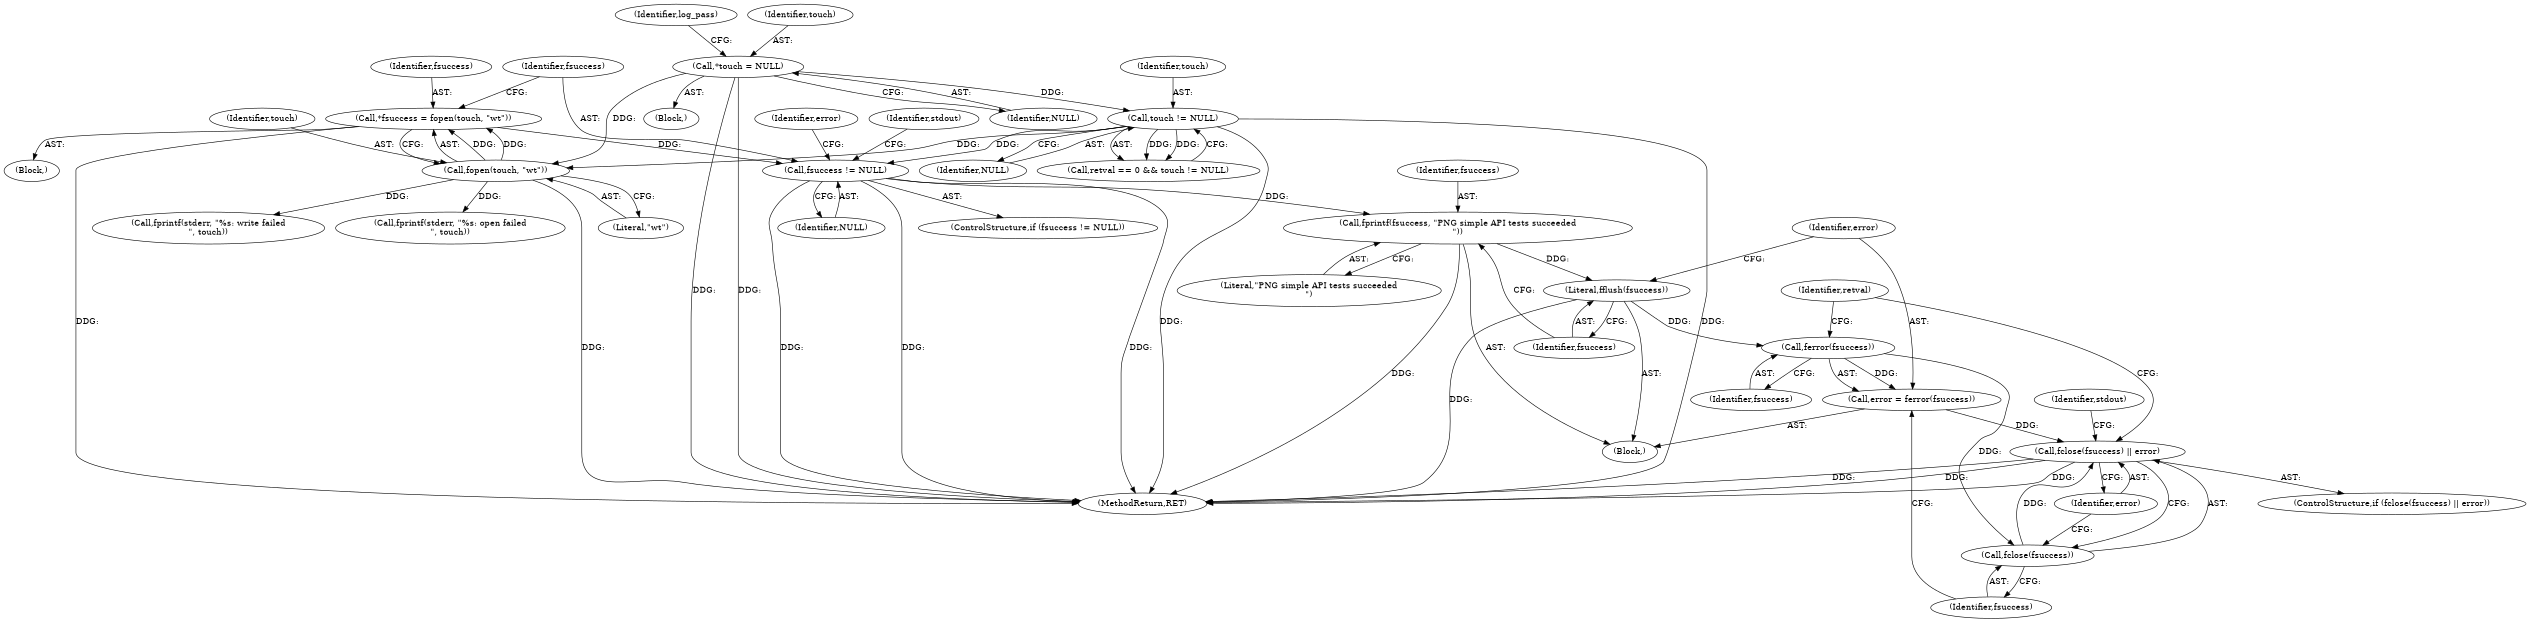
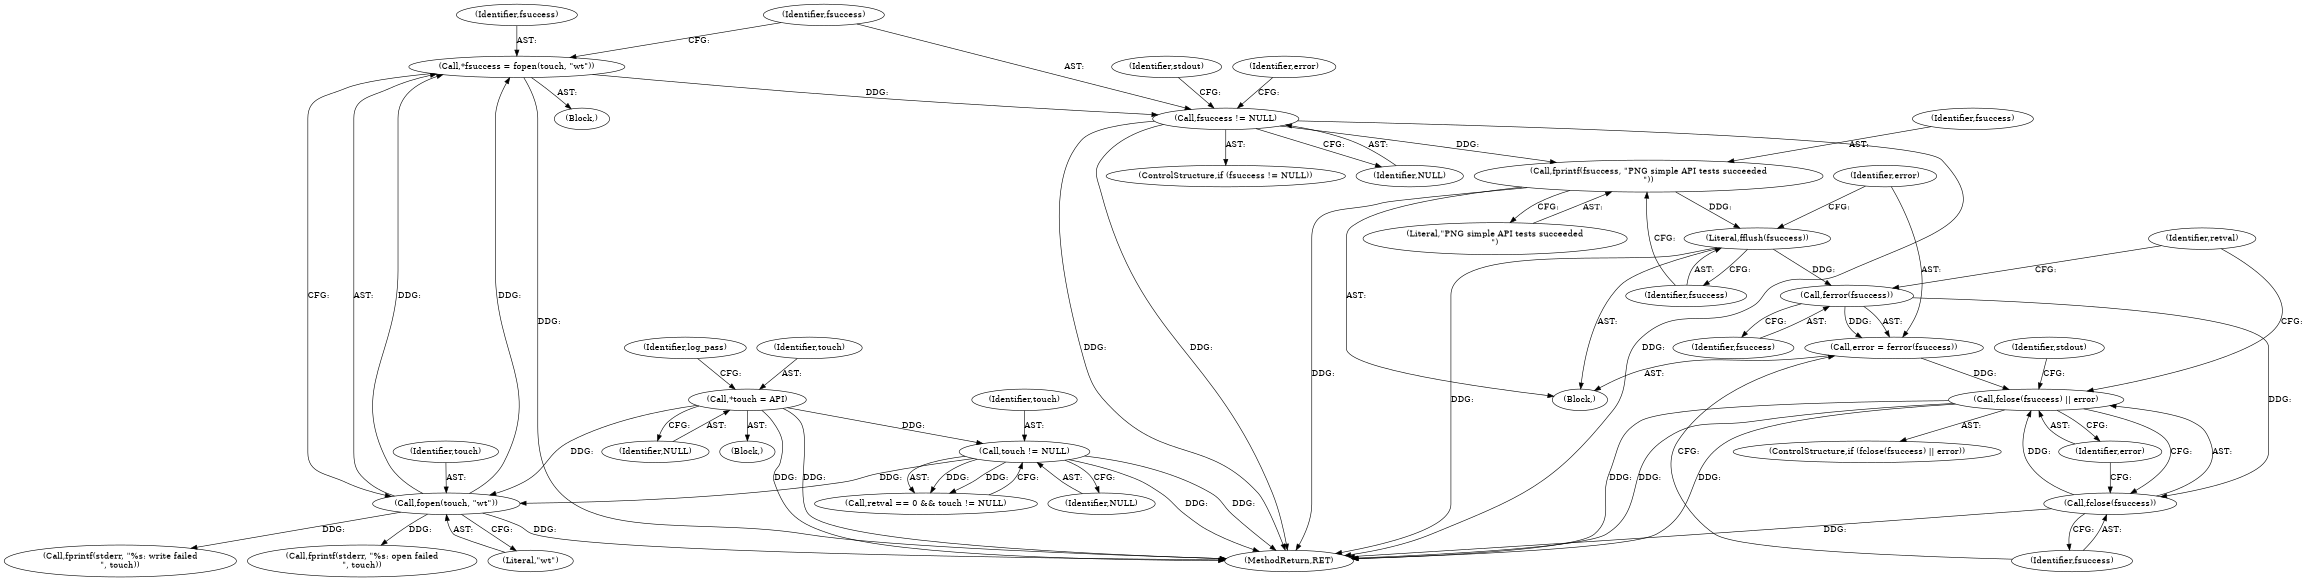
node "(Call,*touch = NULL)": label "(Call,*touch = NULL)" -> "(Call,*touch = API)"
edge "(Call,touch != NULL)" -> "(Call,fsuccess != NULL)": removed, label "DDG:"
edge "(Call,fclose(fsuccess))" -> "(MethodReturn,RET)": added, label "DDG:"
